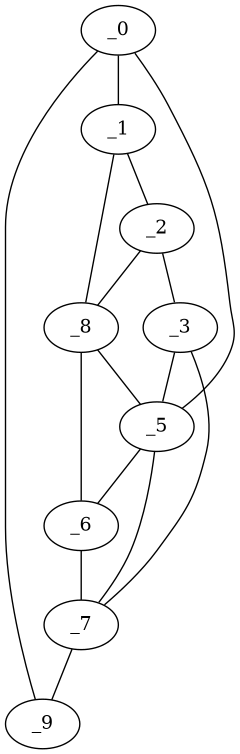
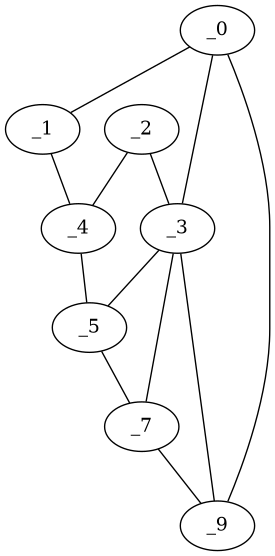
edge "_1" -- "_2": removed
edge "_0" -- "_5": now "_0" -- "_3"
node "_8": label "_8" -> "_4"
edge "_3" -- "_9": added
node "_6": removed
